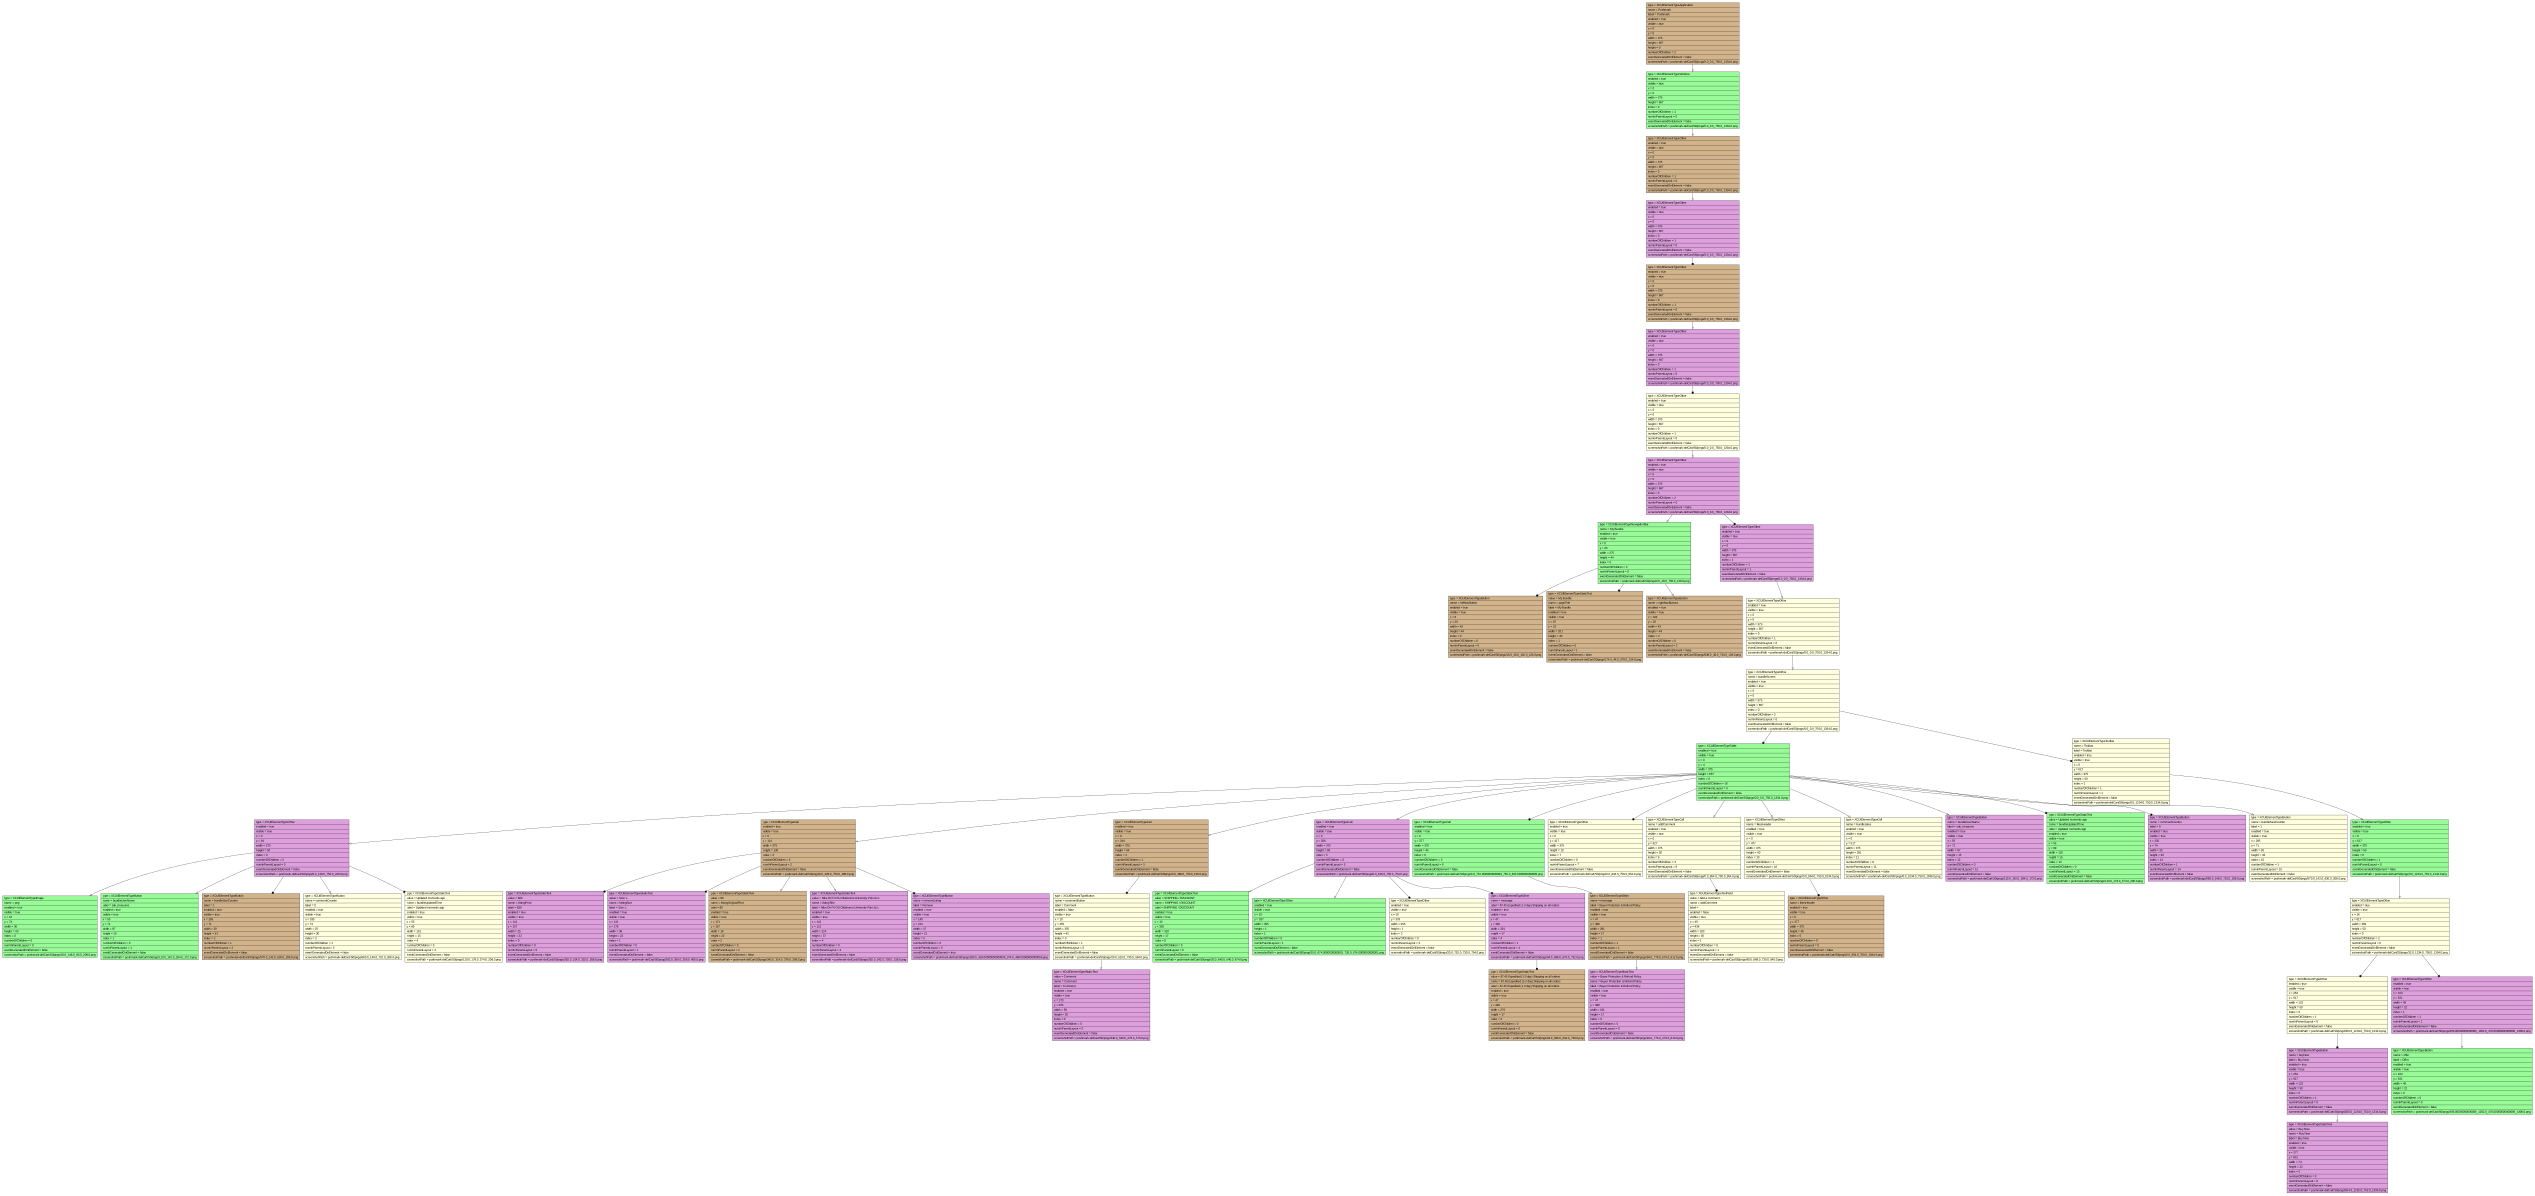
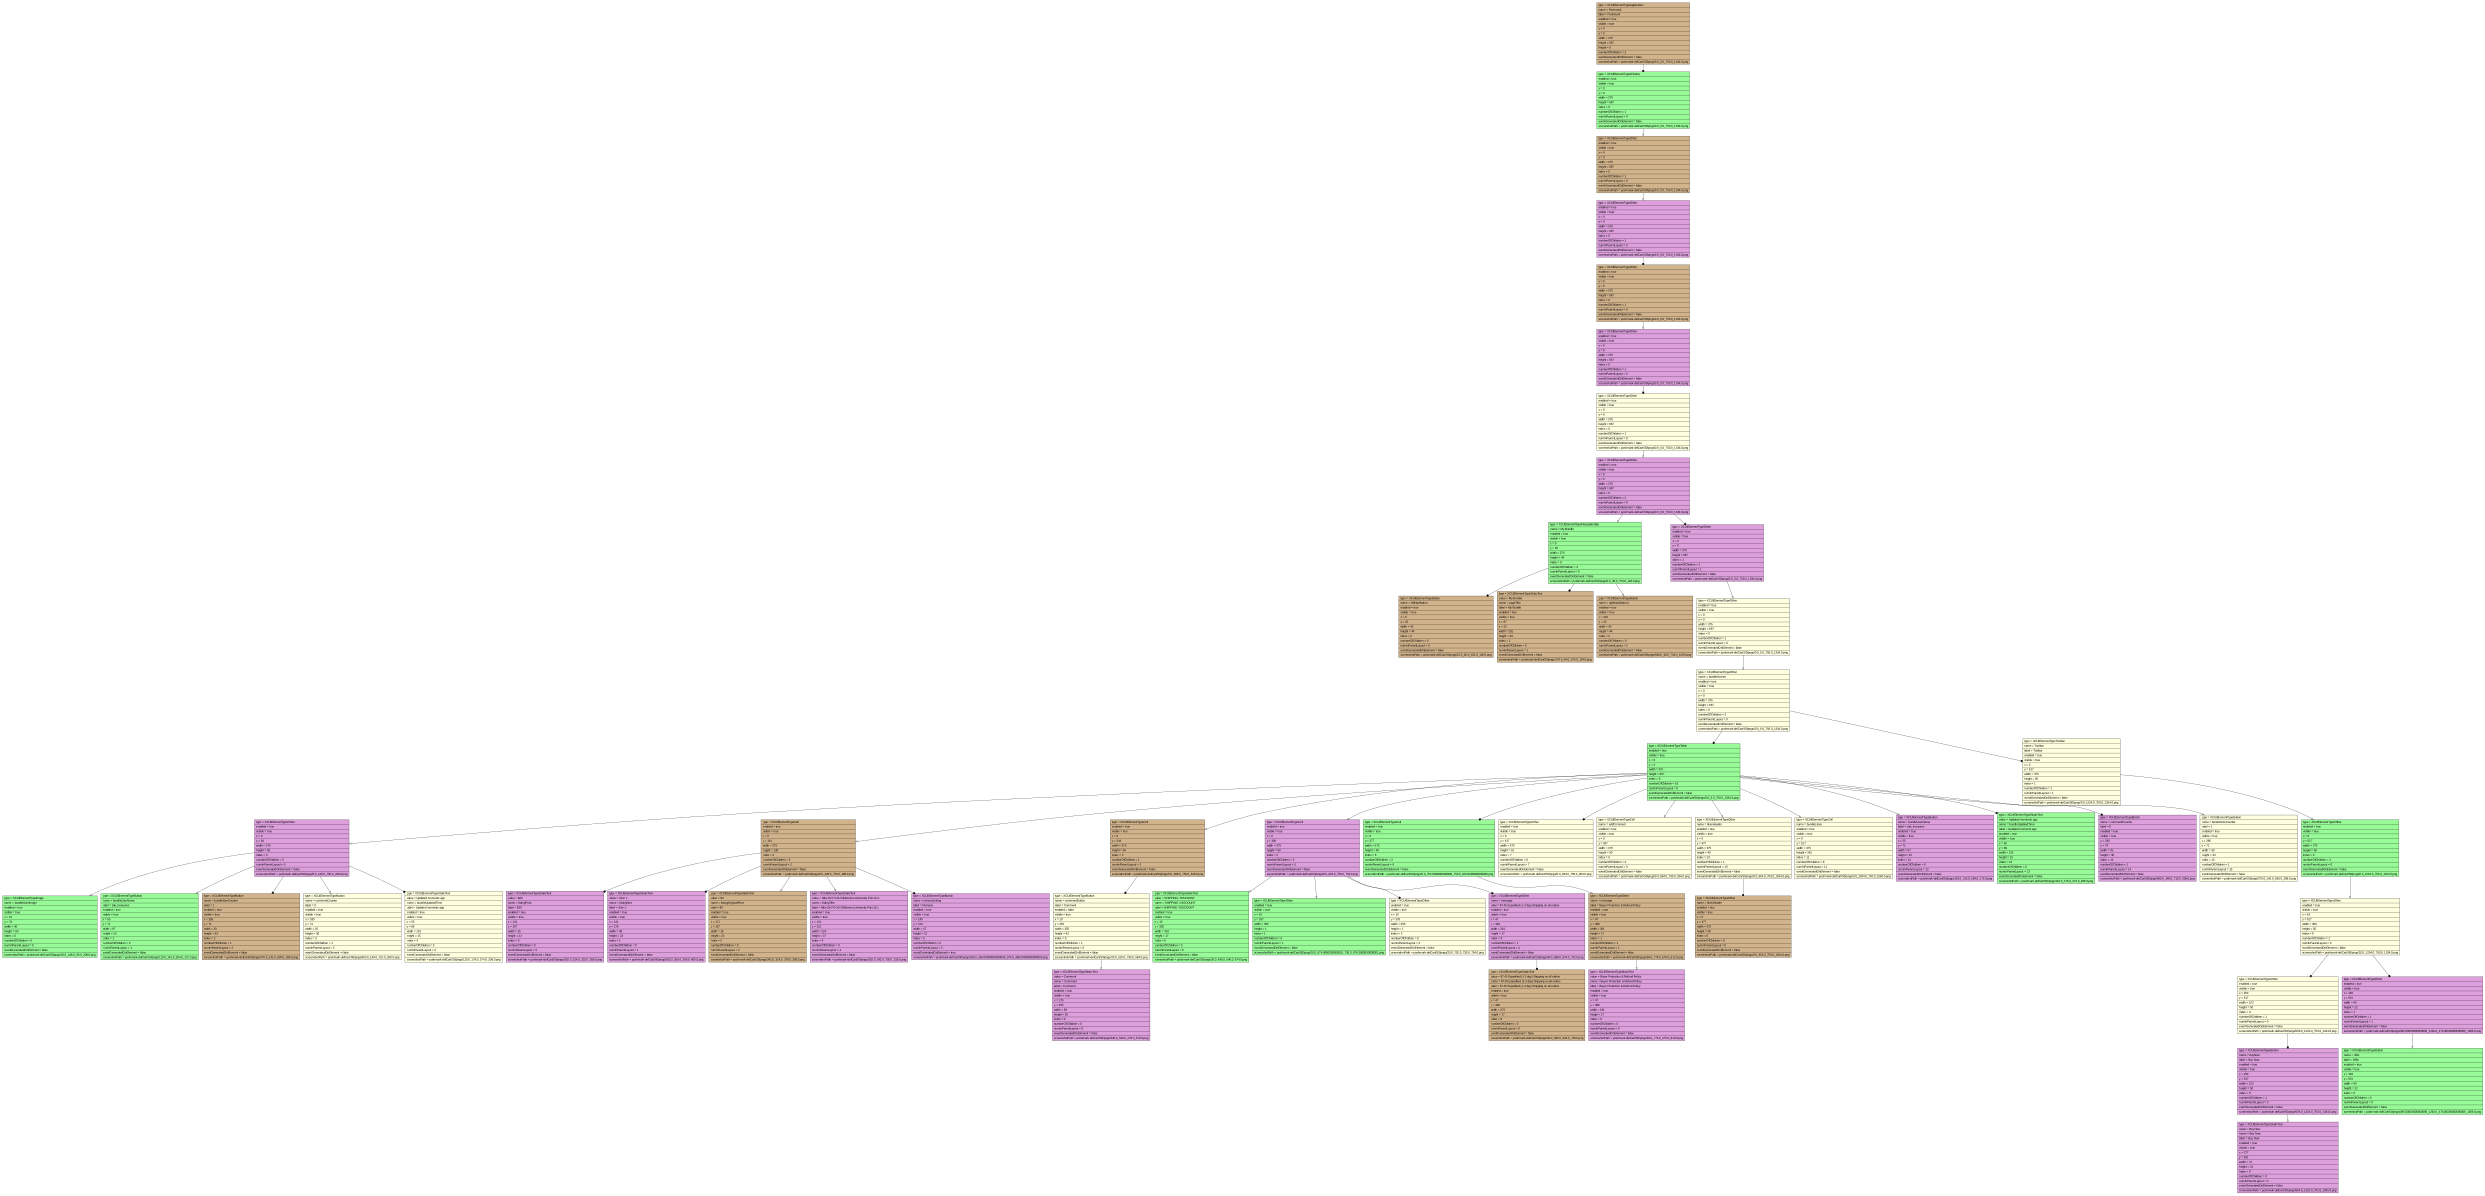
edge "type = XCUIElementTypeApplication" -> "type = XCUIElementTypeWindow": arrowhead onormal -> box
node "type = XCUIElementTypeImage": text "name = png" -> "name = bundleUserImage"
node "type = XCUIElementTypeTextField": removed
